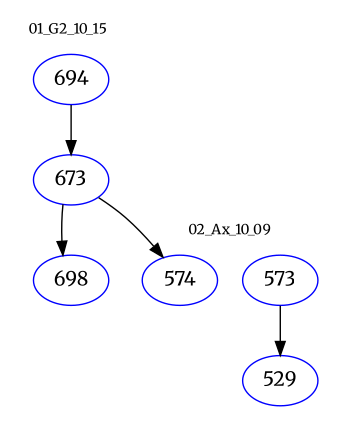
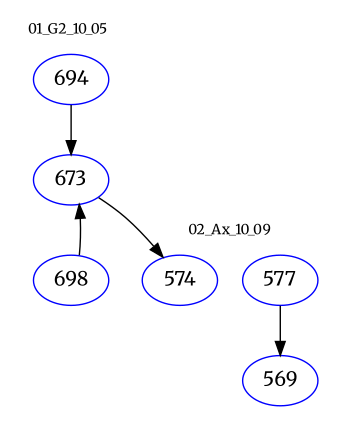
cluster "01_G2_10_15": label "01_G2_10_15" -> "01_G2_10_05"
edge "673" -> "698": reversed
node "573": label "573" -> "577"
node "529": label "529" -> "569"
